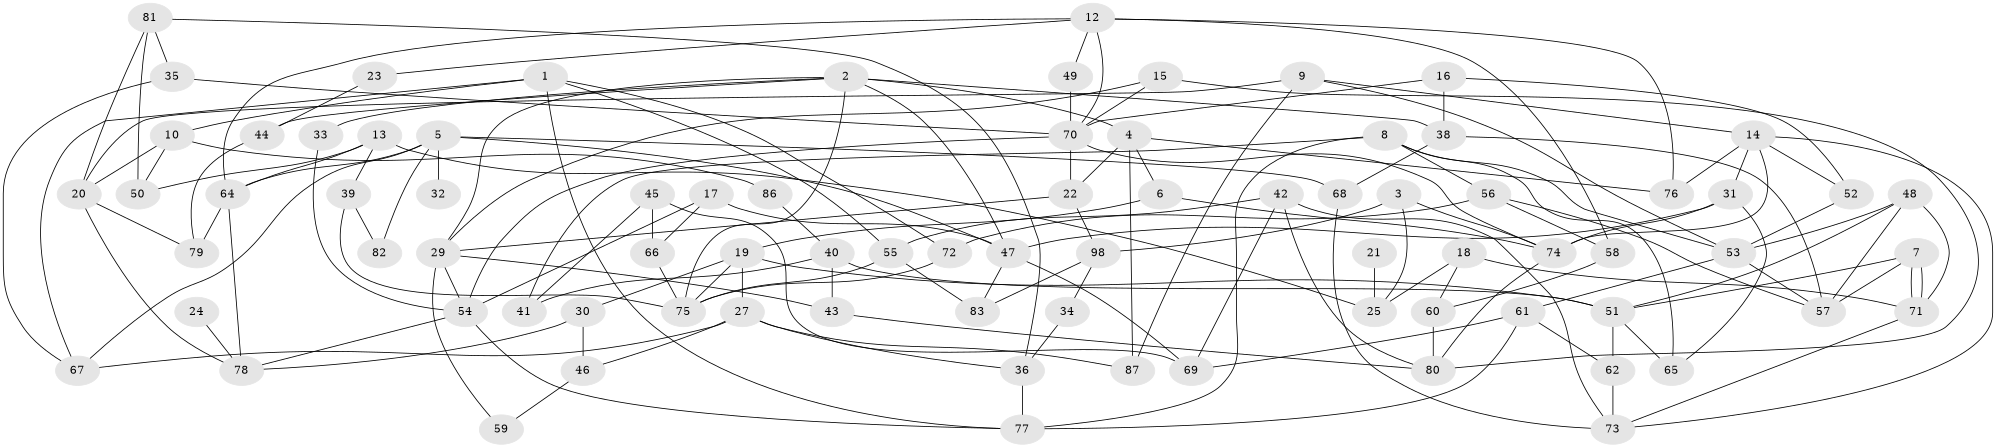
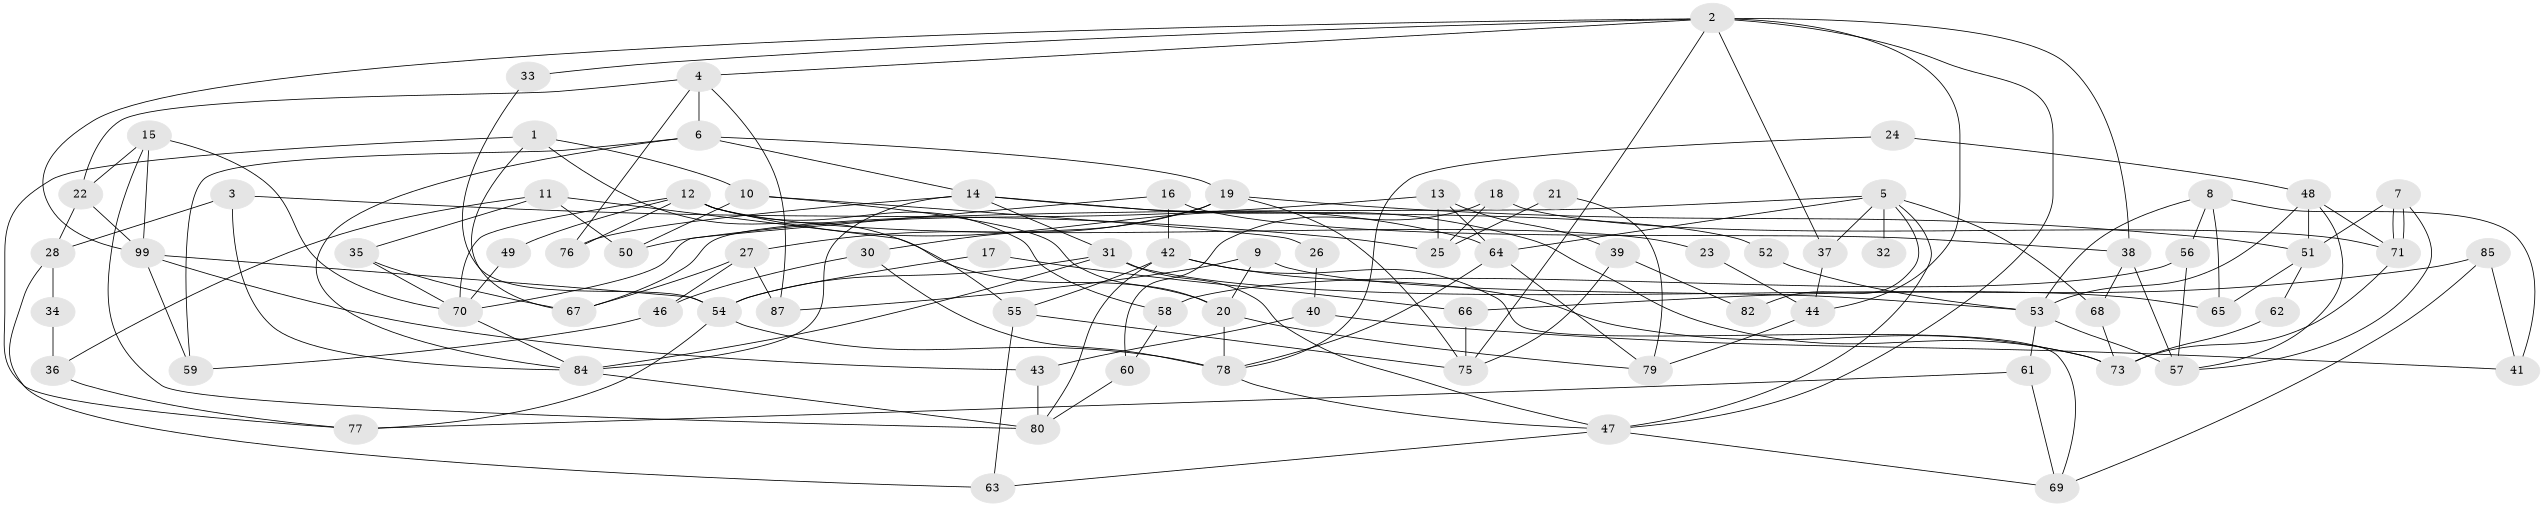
node "81": label "81" -> "11"
edge "16" -- "52": now "16" -- "42"
edge "9" -- "14": now "6" -- "14"
edge "6" -- "59": added
edge "70" -- "54": now "31" -- "54"
edge "24" -- "48": added
edge "70" -- "22": now "15" -- "22"
node "45": label "45" -> "85"
node "86": label "86" -> "26"
edge "17" -- "47": now "78" -- "47"
node "29": label "29" -> "99"
node "72": removed
node "98": label "98" -> "28"
node "74": label "74" -> "84"
node "37": added
edge "21" -- "79": added
edge "40" -- "51": removed
node "83": label "83" -> "63"
edge "8" -- "77": removed
edge "61" -- "62": removed
edge "27" -- "36": removed
